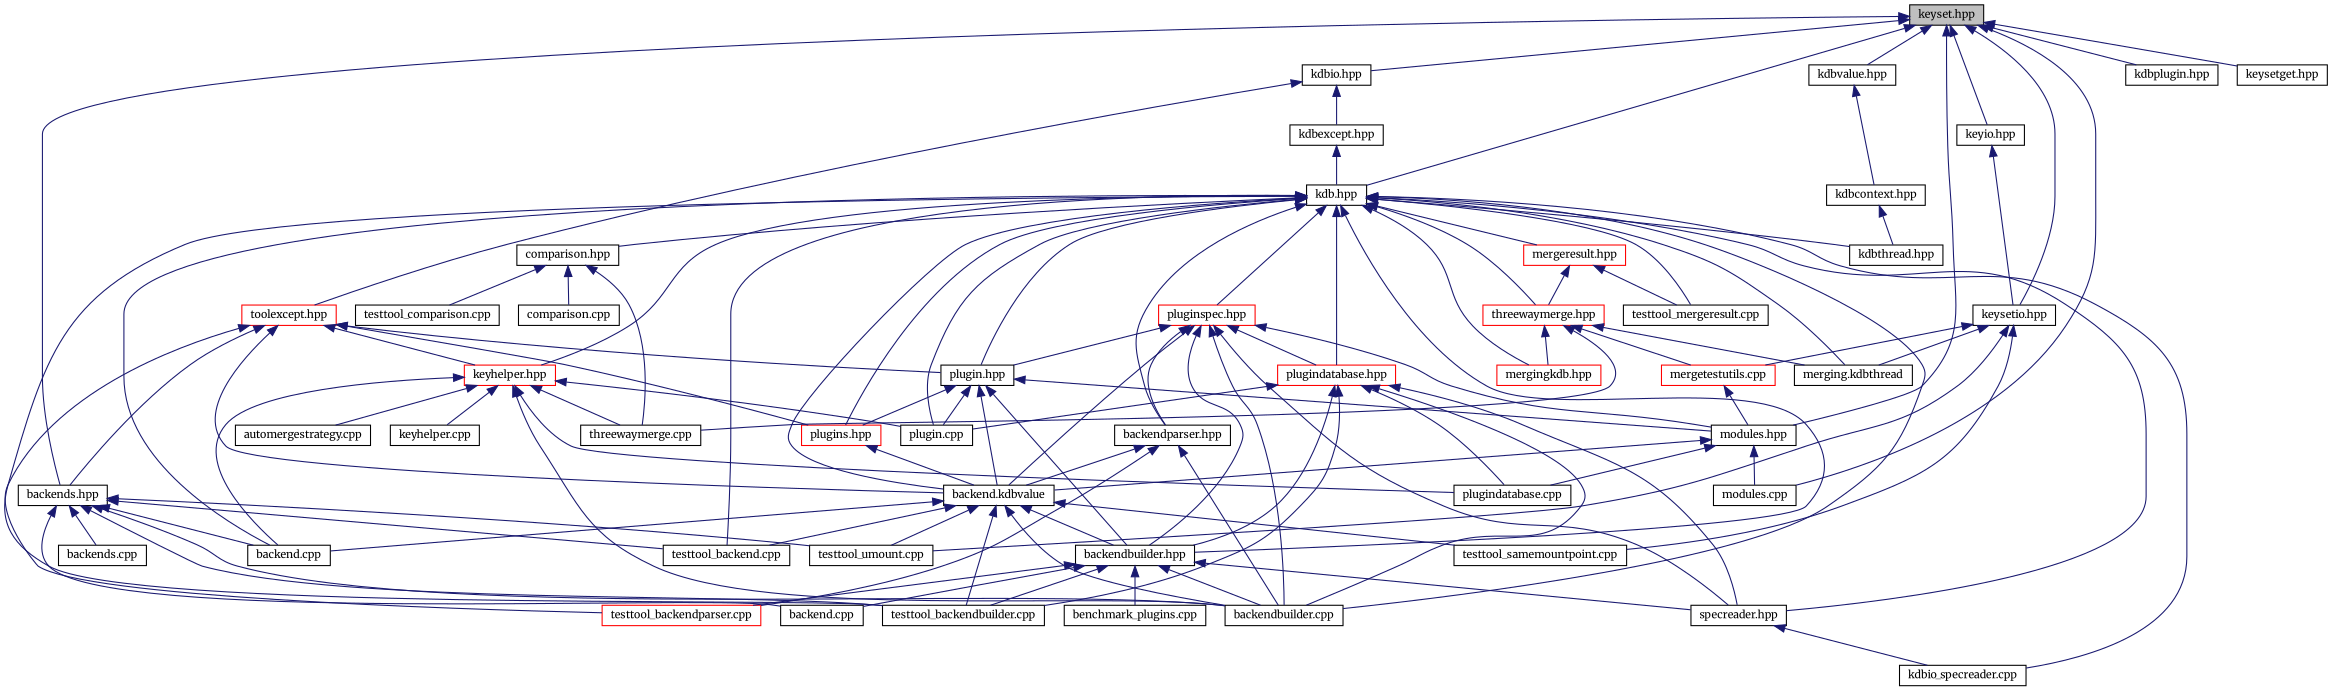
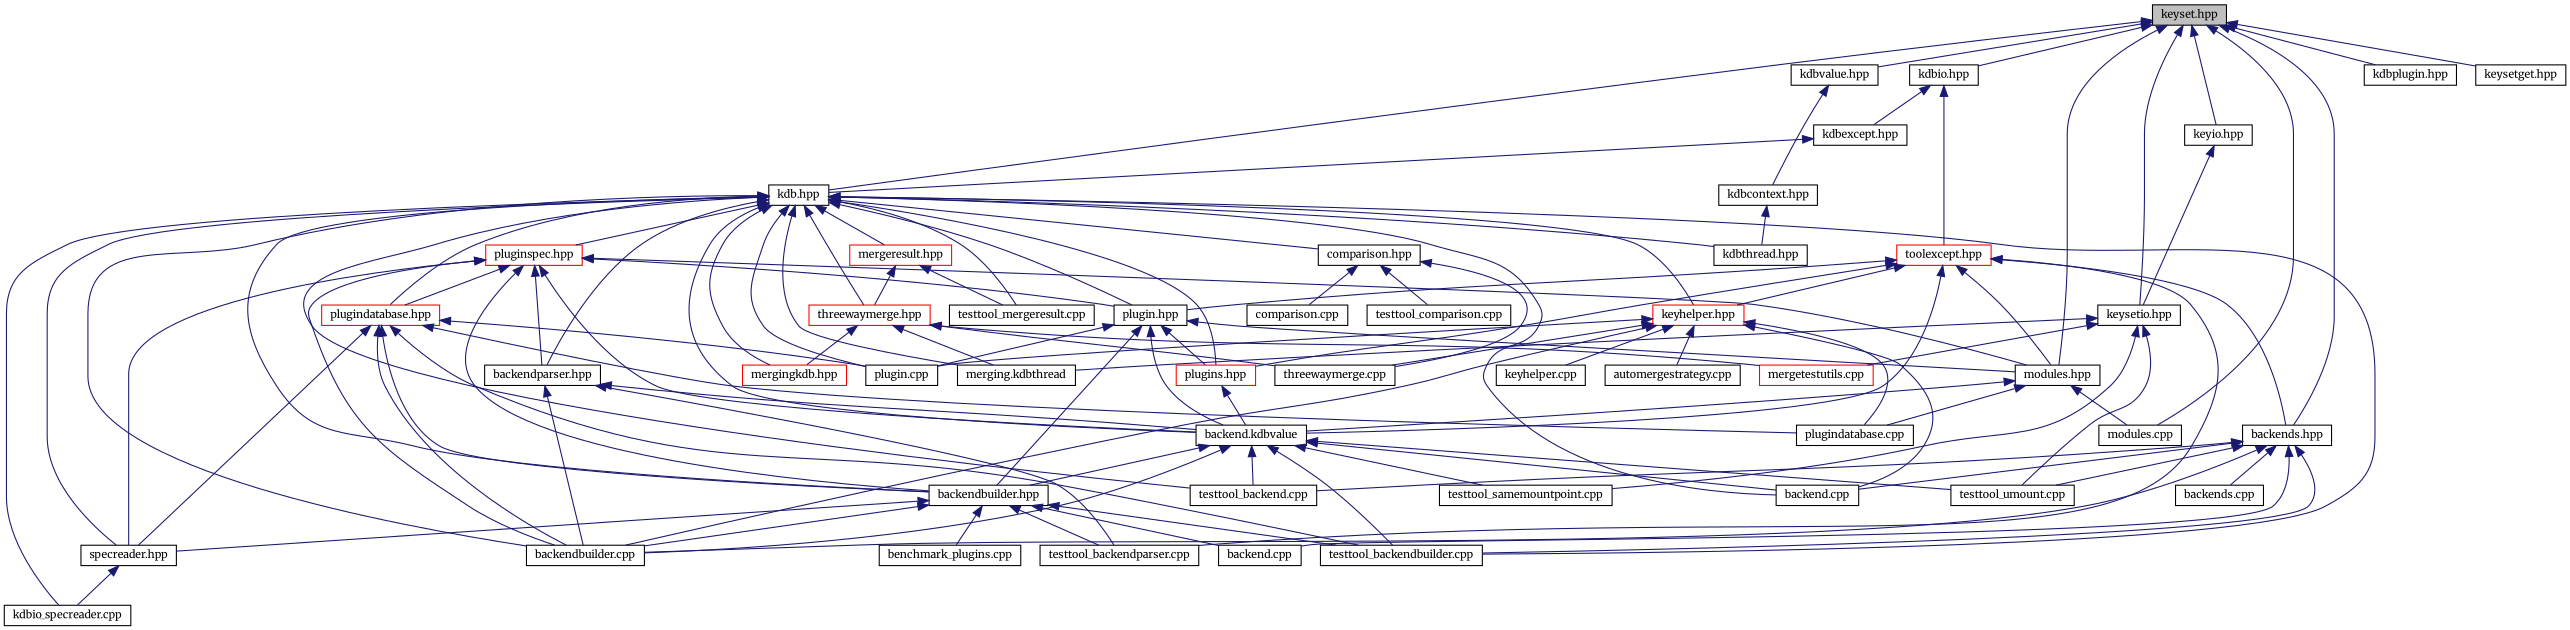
edge "modules.hpp" -> "mergetestutils.cpp": now "modules.hpp" -> "toolexcept.hpp"
node "testtool_backendparser.cpp": color red -> black
